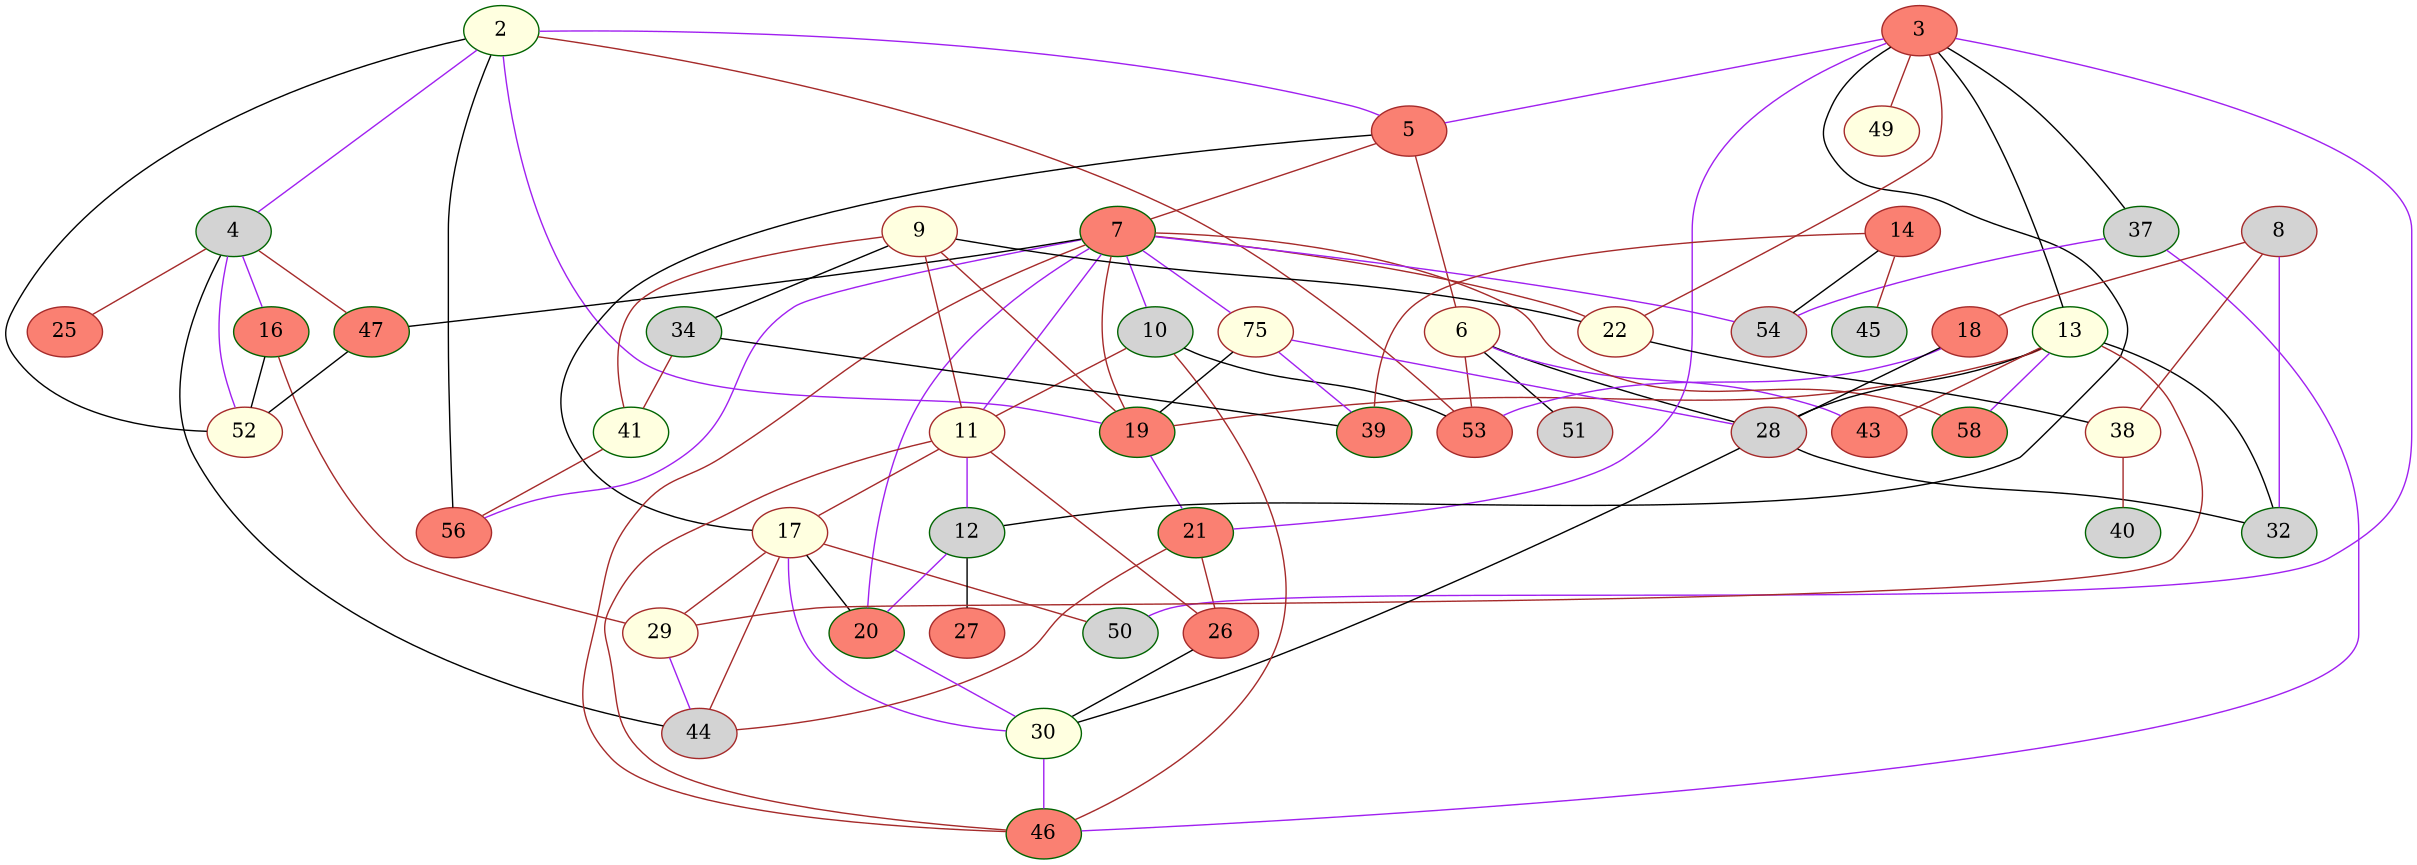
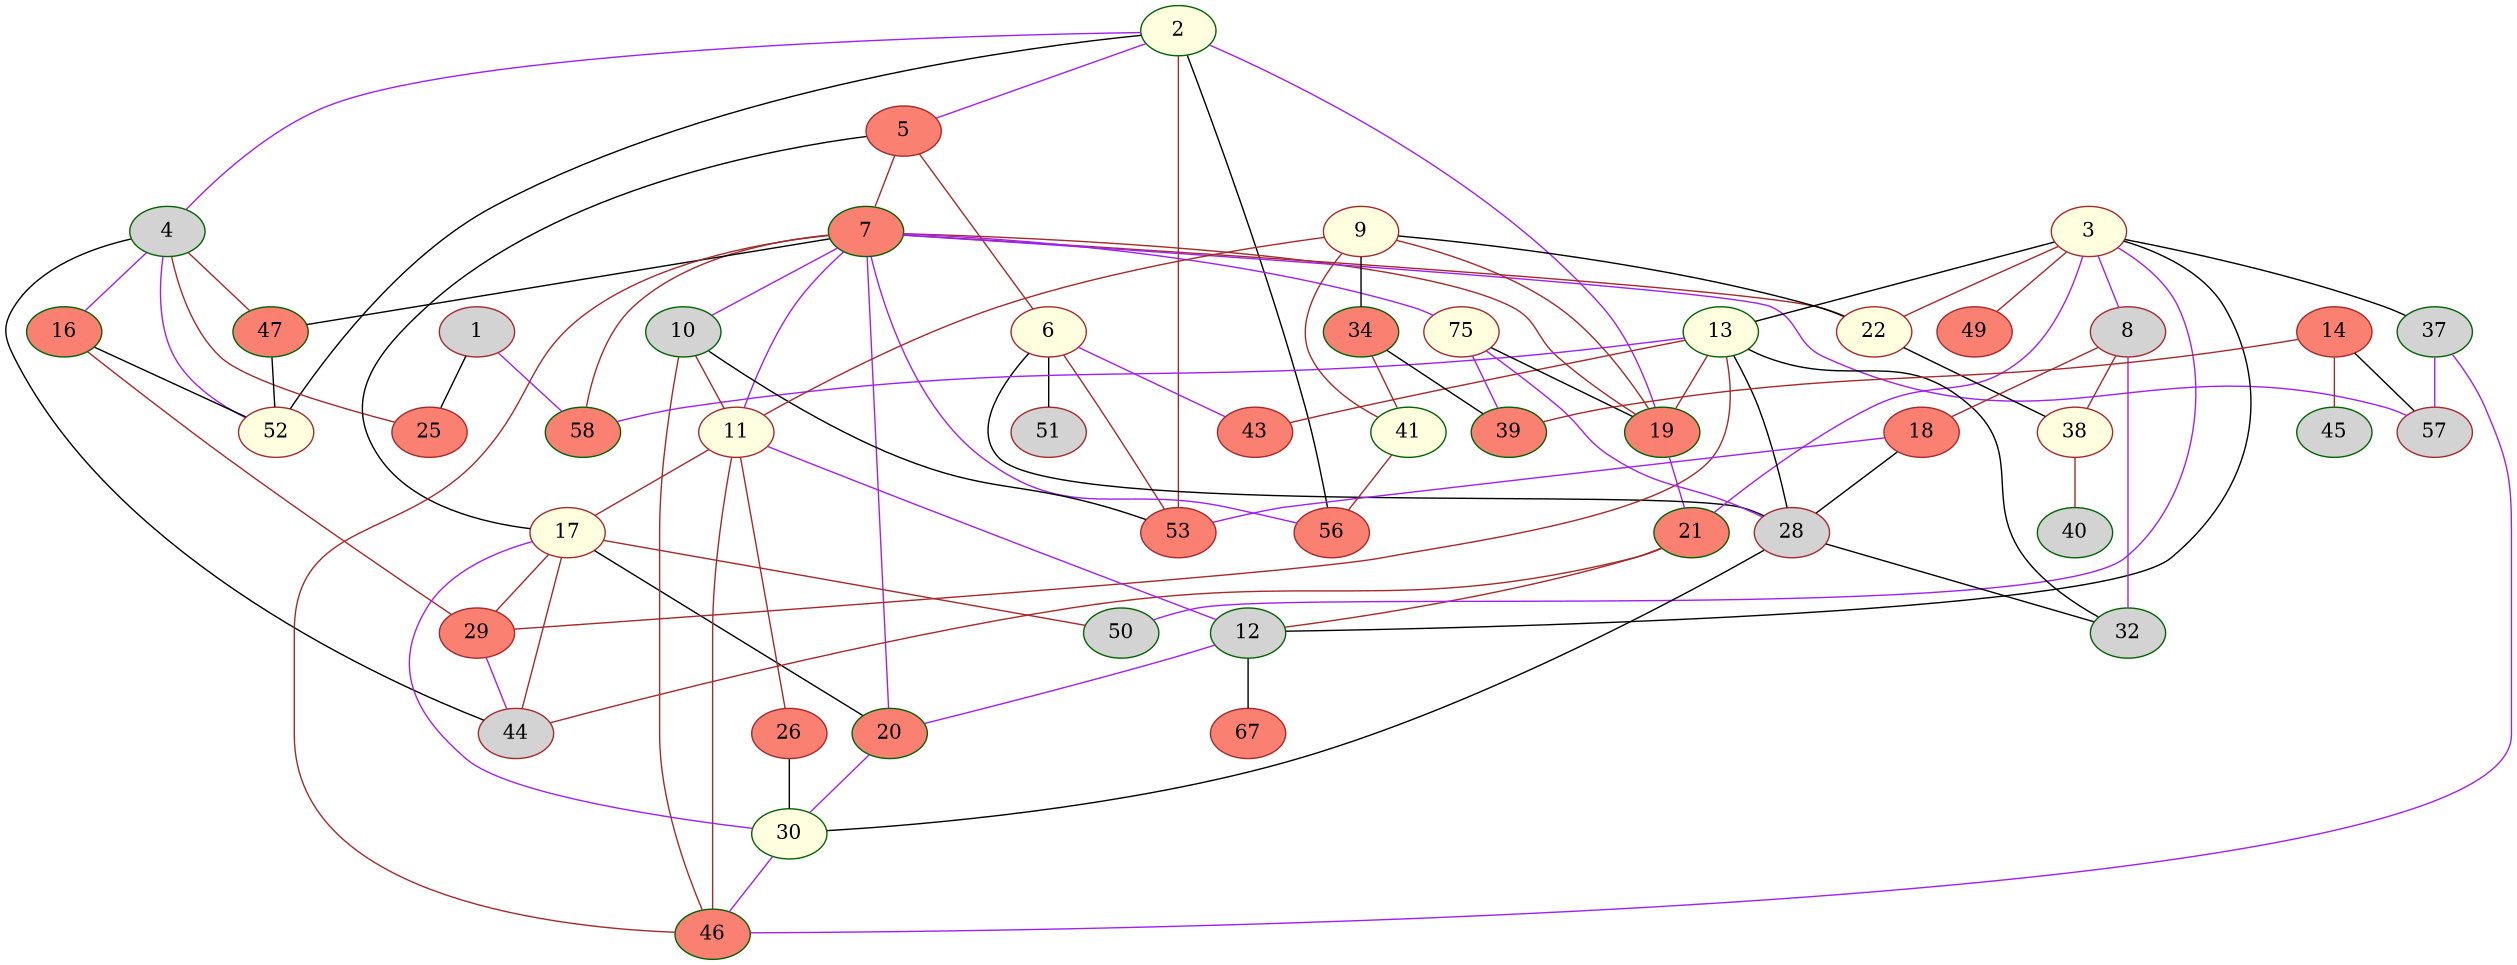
node "3": fillcolor salmon -> lightyellow
edge "3" -- "5": now "3" -- "8"
node "49": fillcolor lightyellow -> salmon
node "1": added
node "34": fillcolor lightgrey -> salmon
node "54": label "54" -> "57"
edge "21" -- "26": now "21" -- "12"
node "29": fillcolor lightyellow -> salmon
node "27": label "27" -> "67"
